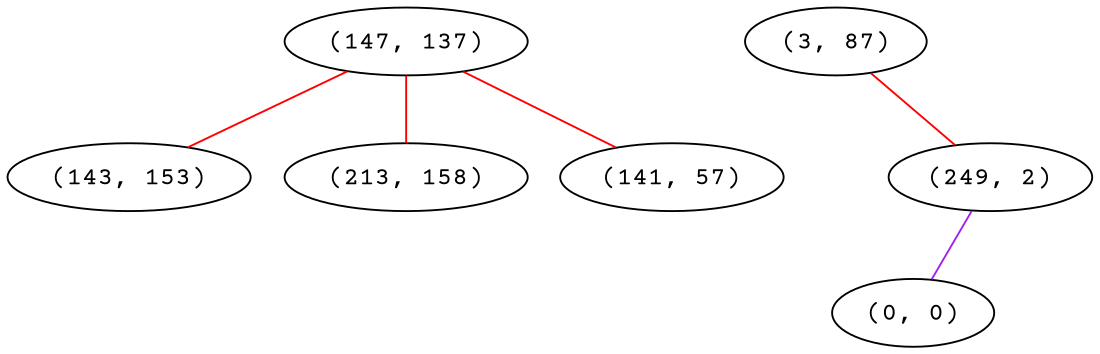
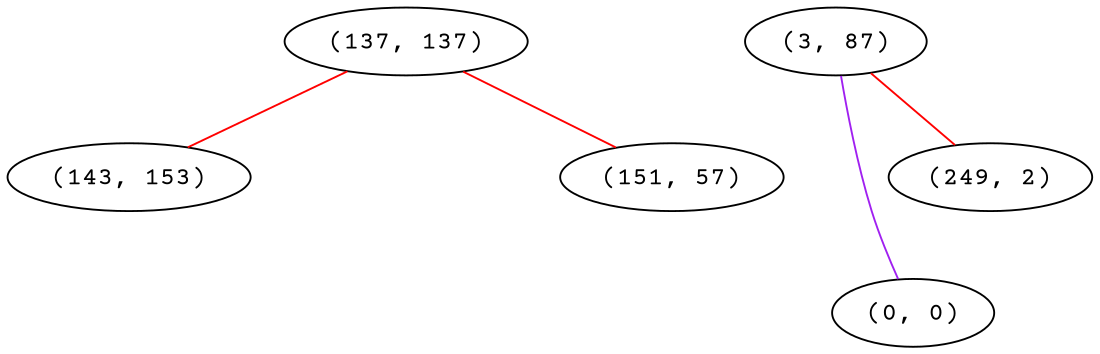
node "(147, 137)": label "(147, 137)" -> "(137, 137)"
node "(213, 158)": removed
node "(141, 57)": label "(141, 57)" -> "(151, 57)"
edge "(249, 2)" -- "(0, 0)": now "(3, 87)" -- "(0, 0)"
